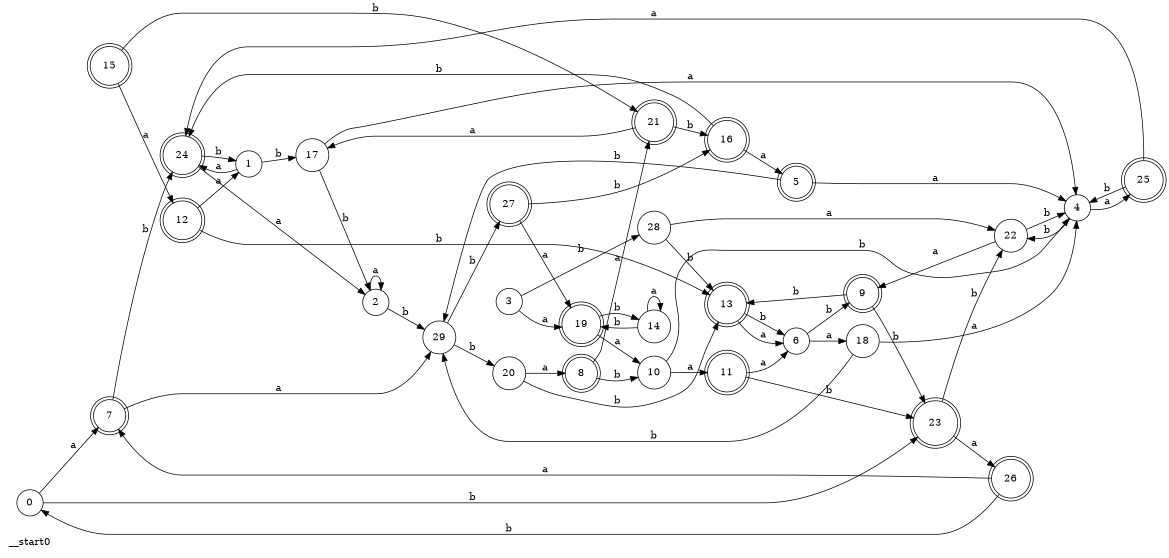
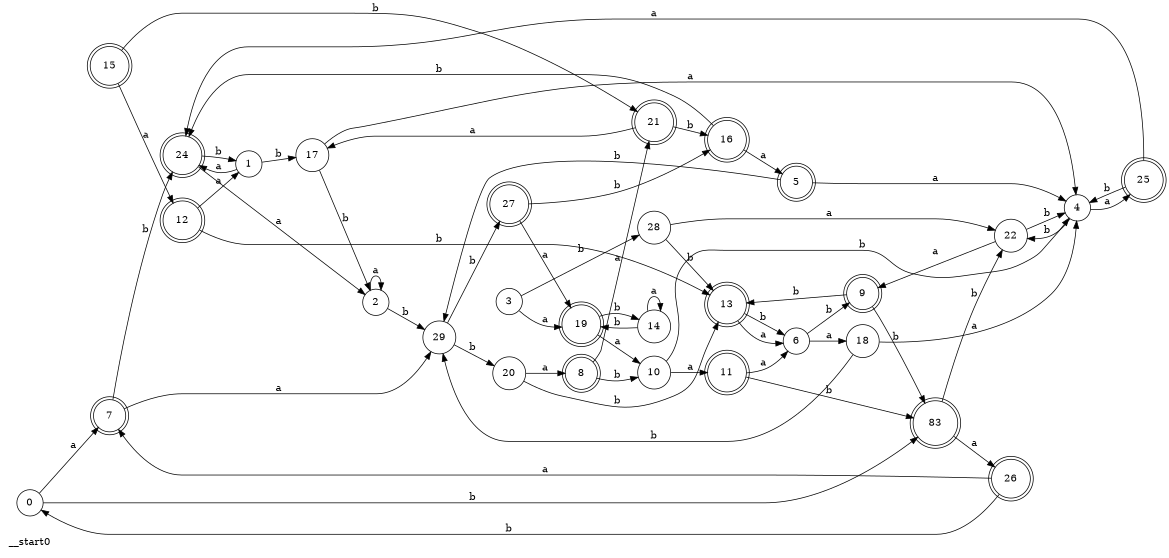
node "23": label "23" -> "83"
